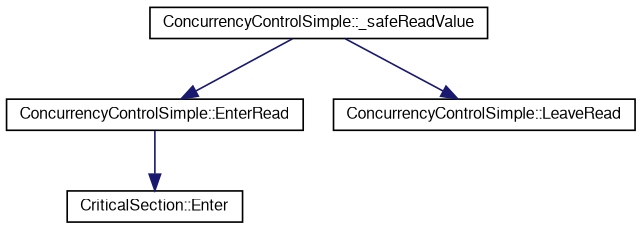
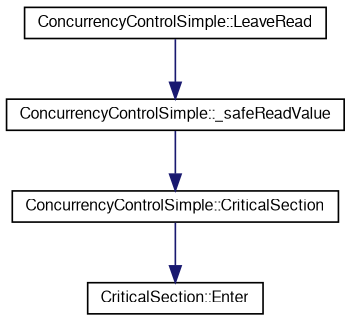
edge "ConcurrencyControlSimple::_safeReadValue" -> "ConcurrencyControlSimple::LeaveRead": reversed
node "ConcurrencyControlSimple::EnterRead": label "ConcurrencyControlSimple::EnterRead" -> "ConcurrencyControlSimple::CriticalSection"
